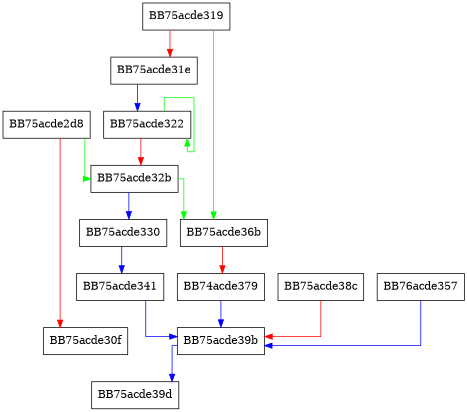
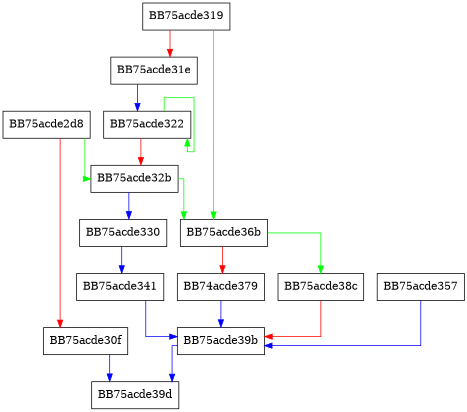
edge "BB75acde36b" -> "BB75acde38c": added
node "BB76acde357": label "BB76acde357" -> "BB75acde357"
edge "BB75acde30f" -> "BB75acde39d": added
